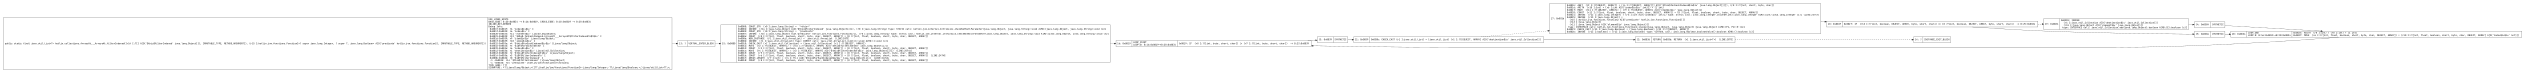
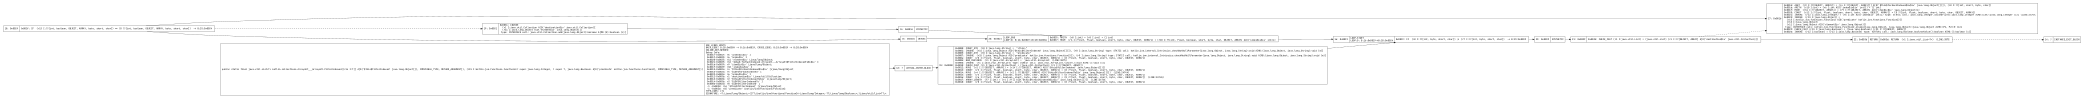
edge "17: 0x001b" -> "18: 0x002f": reversed
node "25: 0x0034": text "SYNTHETIC" -> "INVOKE"
